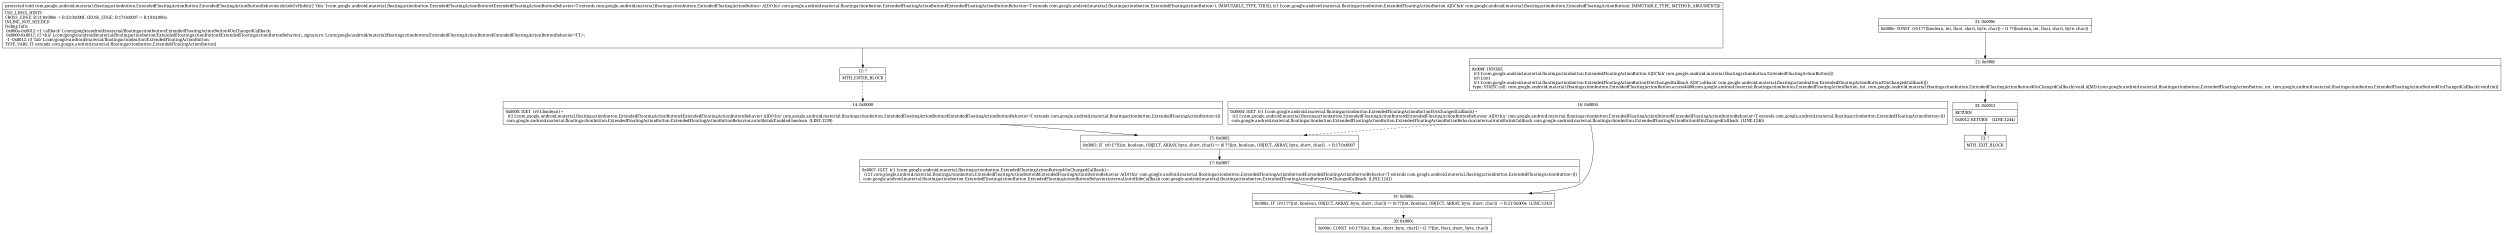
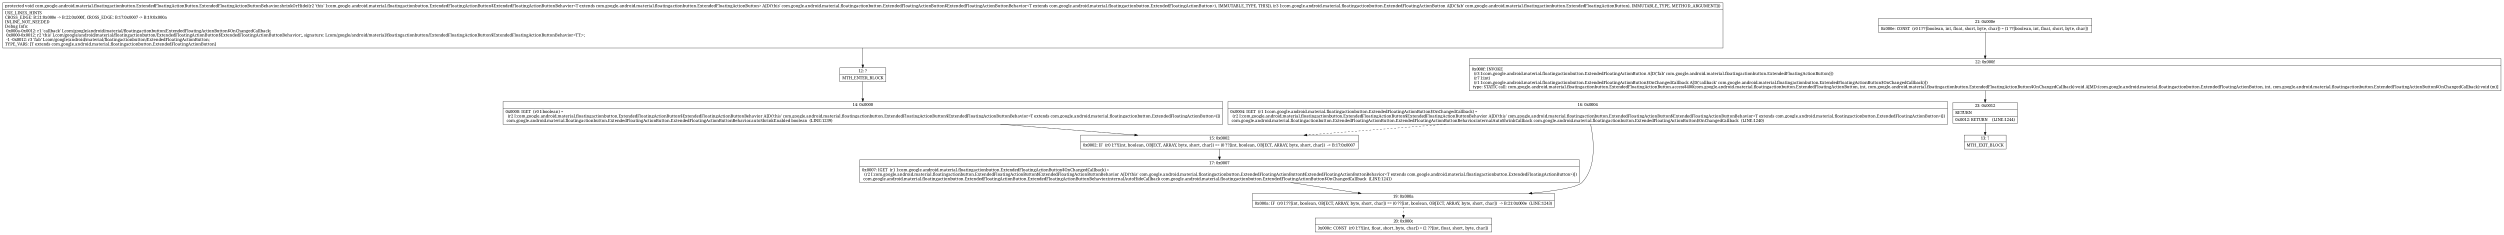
node "22: 0x000f": text "(r0 I:int)" -> "(r7 I:int)"
edge "12: ?" -> "14: 0x0000": style dashed -> solid
